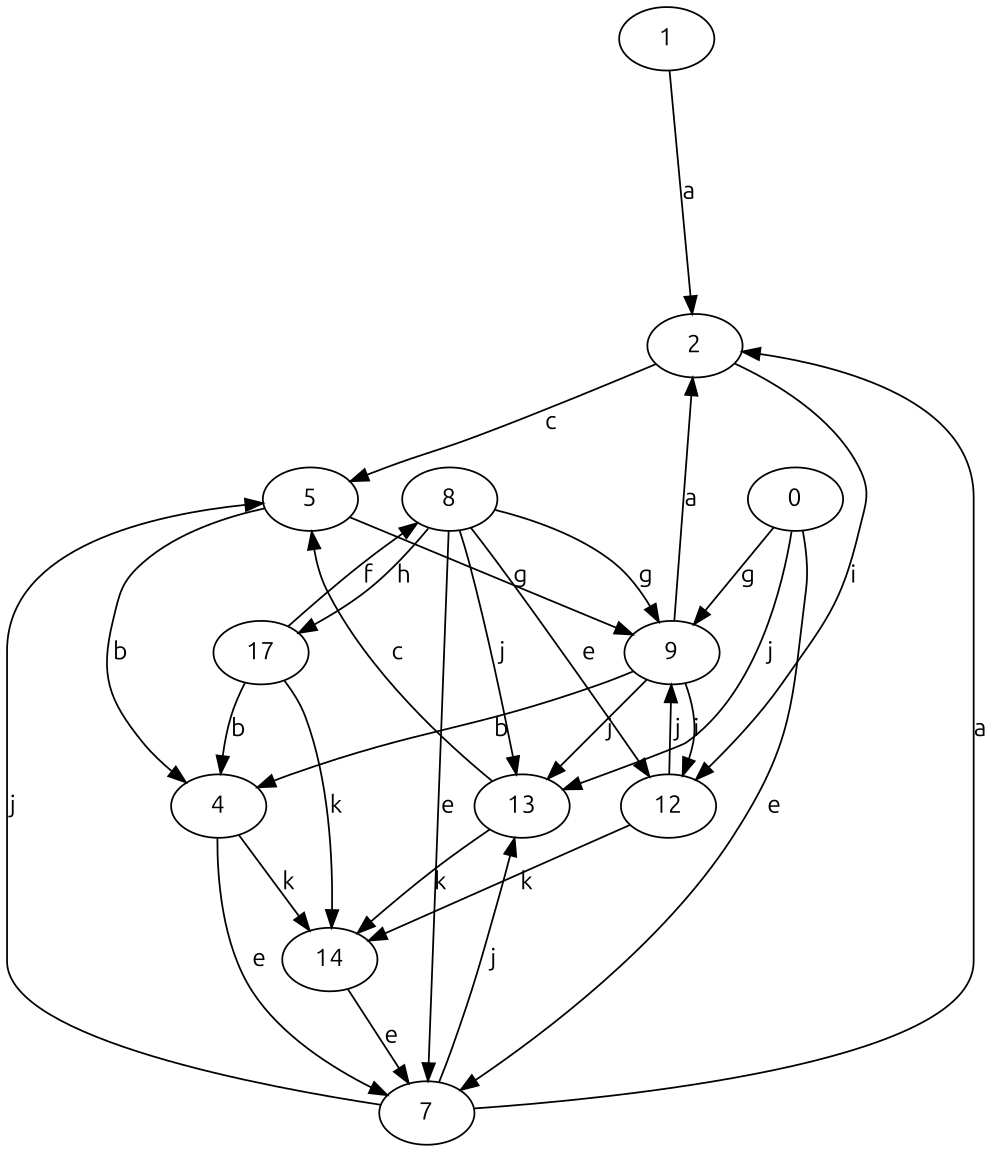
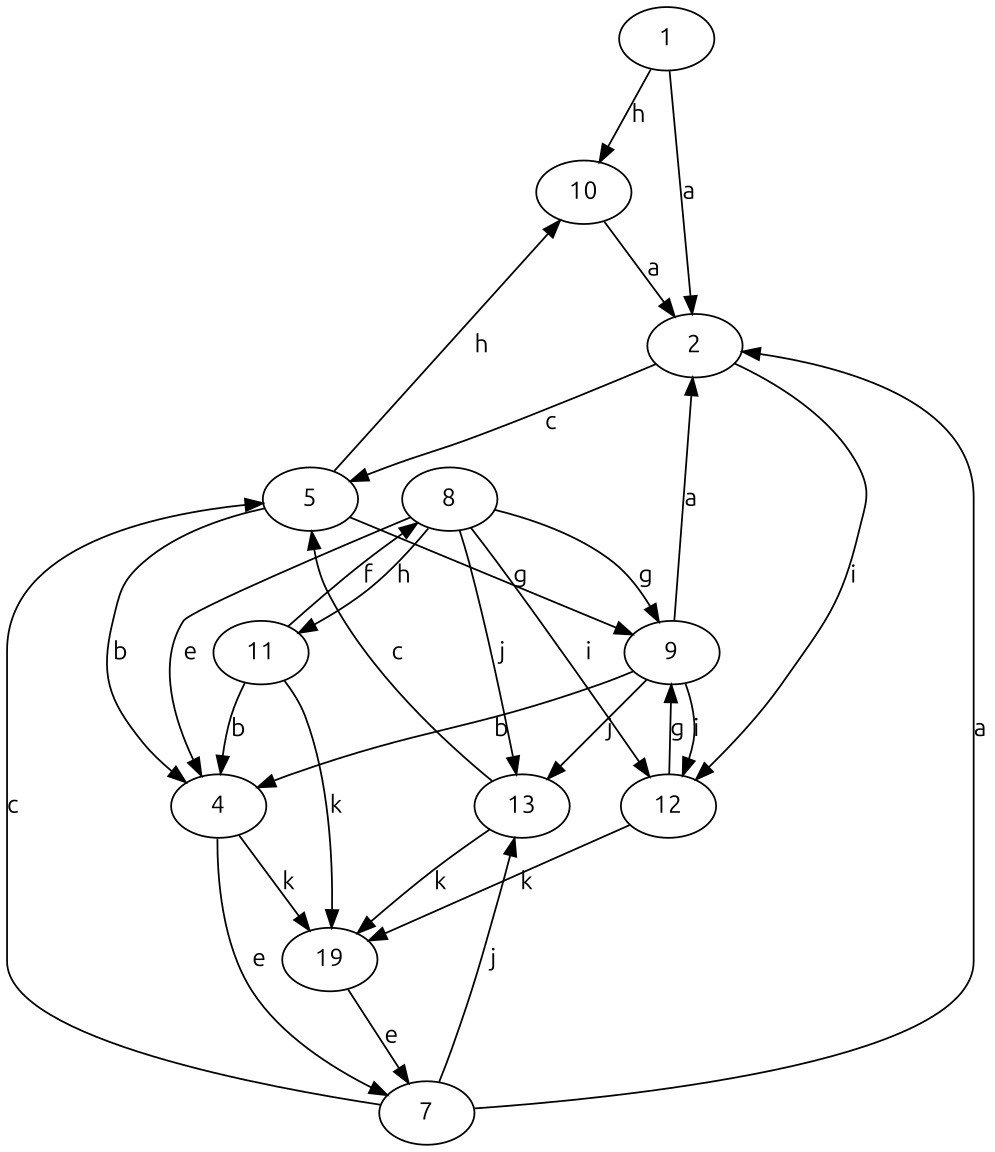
node "10": added
node "0": removed
node "17": label "17" -> "11"
edge "8" -> "12": label "e" -> "i"
edge "12" -> "9": label "j" -> "g"
edge "8" -> "7": now "8" -> "4"
edge "7" -> "5": label "j" -> "c"
node "14": label "14" -> "19"
